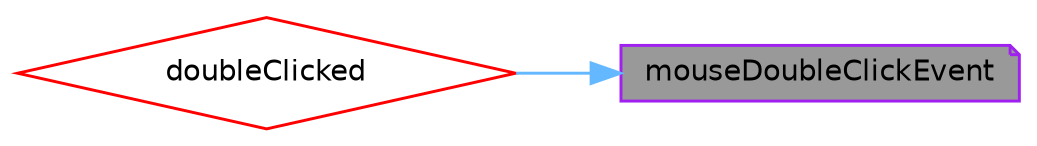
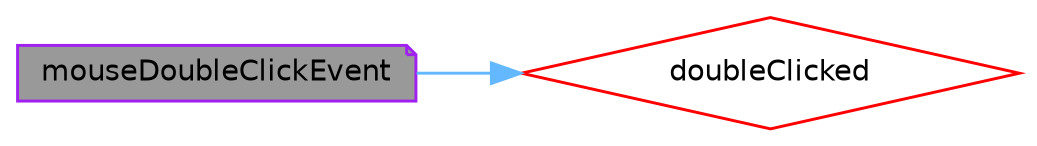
edge "doubleClicked" -> "mouseDoubleClickEvent": reversed
